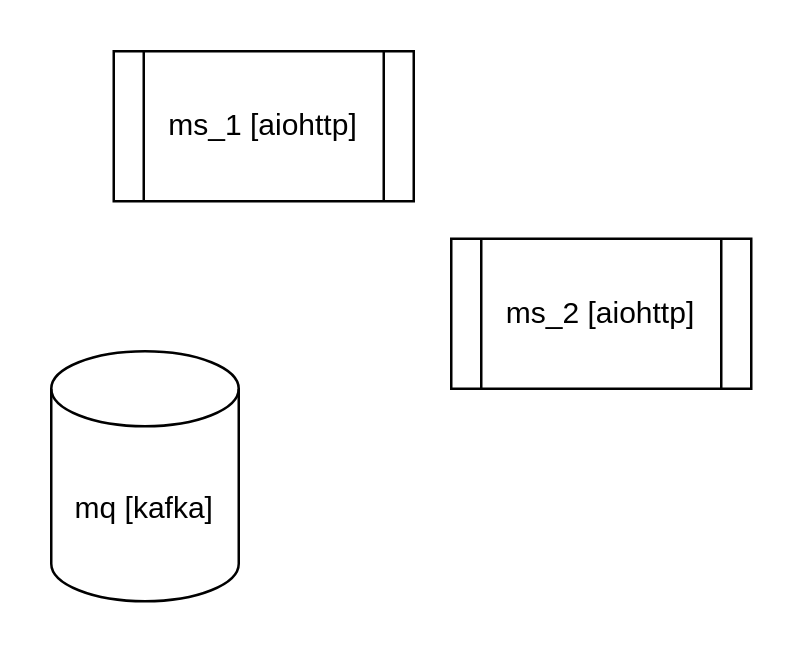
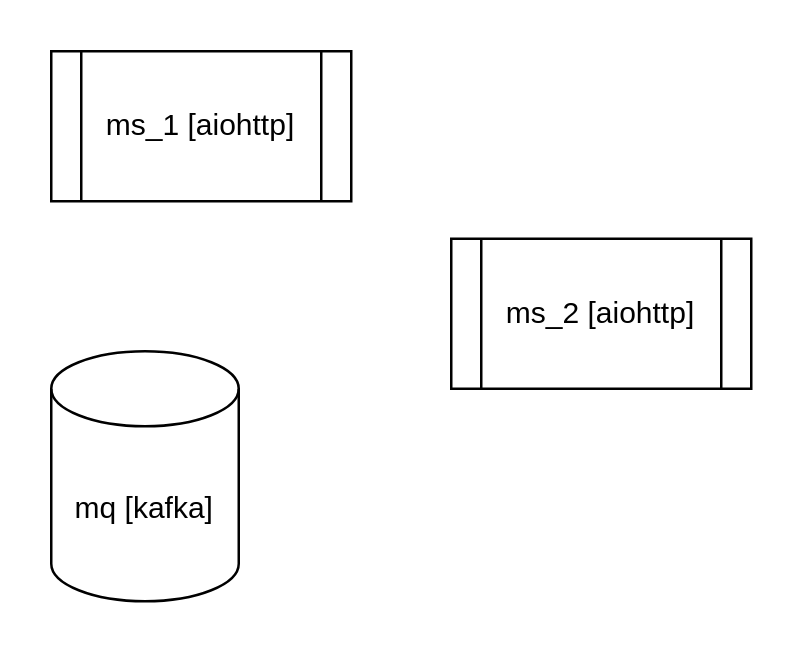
node "ms_1 [aiohttp]": moved (264, 126) -> (201, 126)
